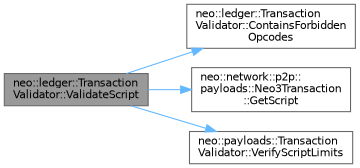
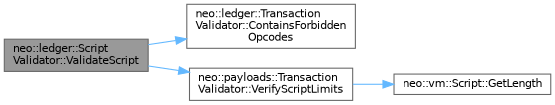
node "neo::vm::Script::GetLength": added
node "neo::ledger::Transaction Validator::ValidateScript": label "neo::ledger::Transaction Validator::ValidateScript" -> "neo::ledger::Script Validator::ValidateScript"
node "neo::network::p2p:: payloads::Neo3Transaction ::GetScript": removed
